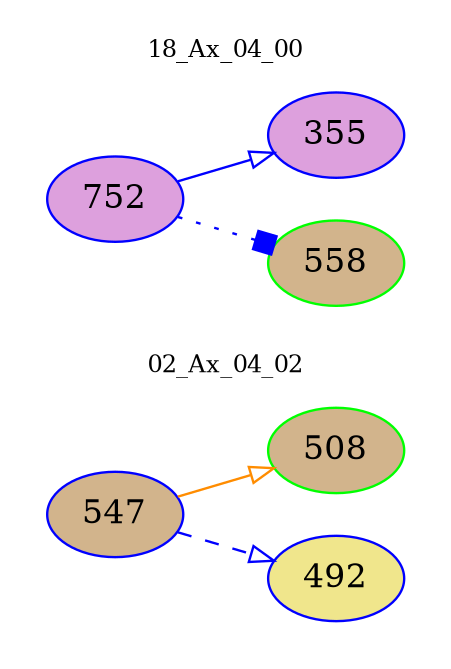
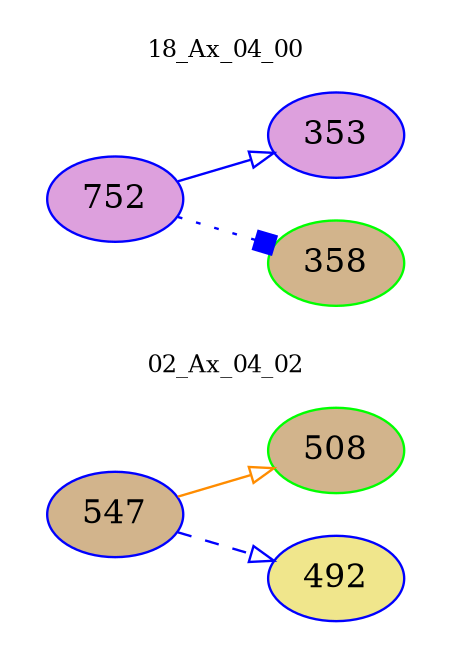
node "355": label "355" -> "353"
node "558": label "558" -> "358"
